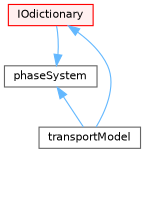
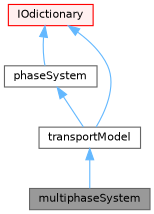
edge "IOdictionary" -> "phaseSystem": reversed
node "multiphaseSystem": added
